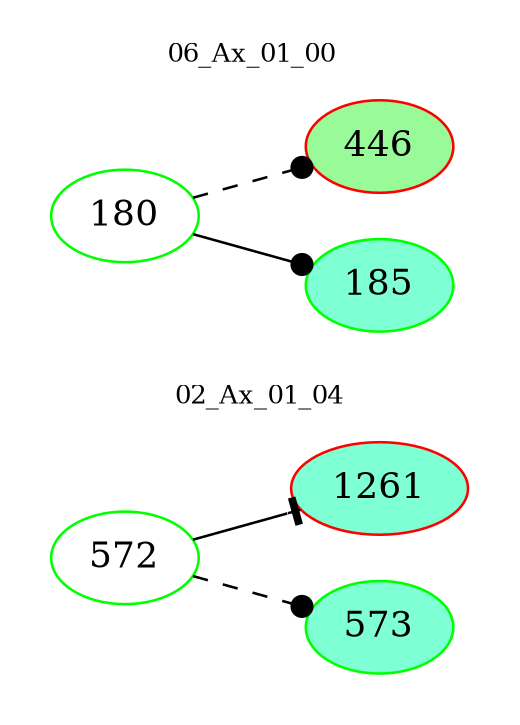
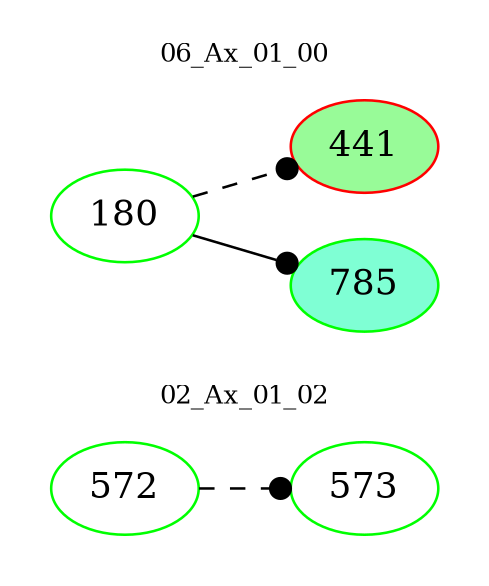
node "446": label "446" -> "441"
node "185": label "185" -> "785"
cluster "02_Ax_01_04": label "02_Ax_01_04" -> "02_Ax_01_02"
node "1261": removed
node "573": fillcolor aquamarine -> white
